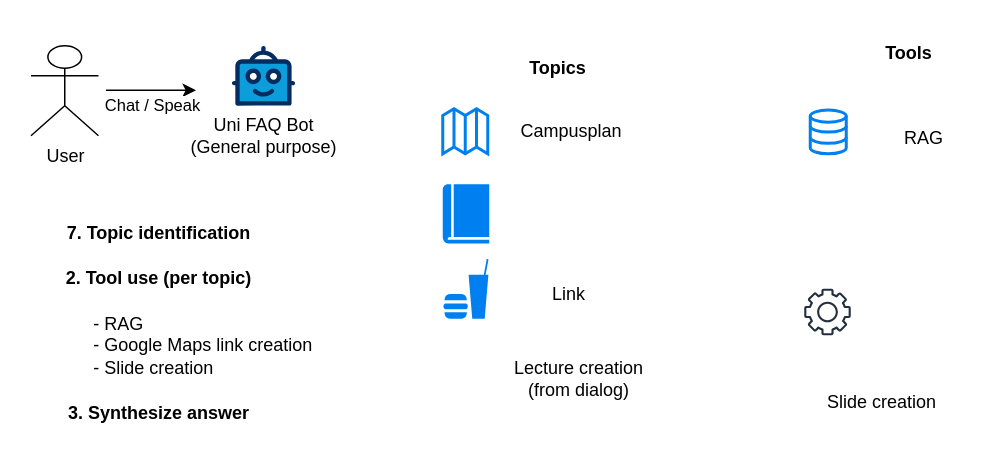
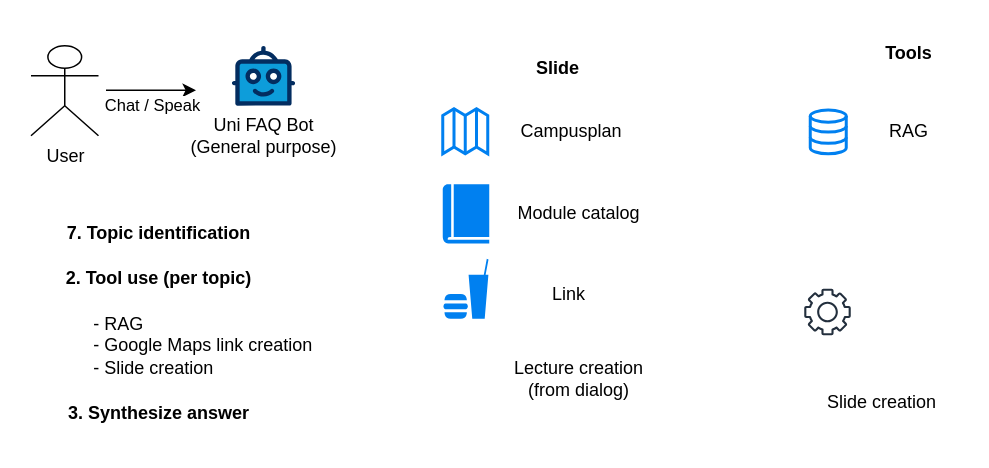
node "Topics": label "Topics" -> "Slide"
node "RAG": moved (923, 139) -> (908, 131)
node "Module catalog": added
